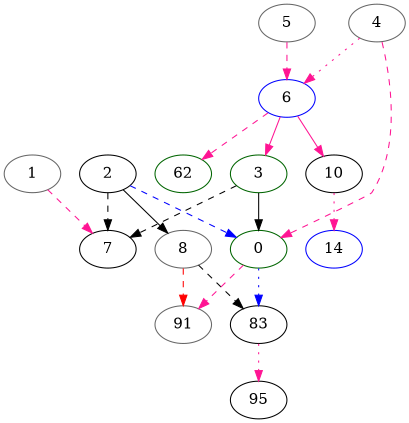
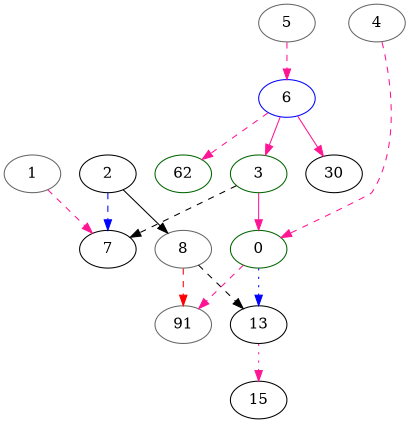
edge "4" -> "6": removed
node "10": label "10" -> "30"
edge "2" -> "7": color black -> blue
edge "3" -> "0": color black -> deeppink
edge "2" -> "0": removed
node "14": removed
node "83": label "83" -> "13"
node "95": label "95" -> "15"
